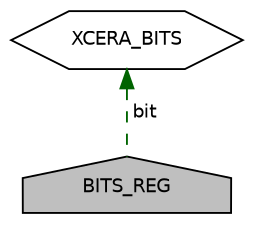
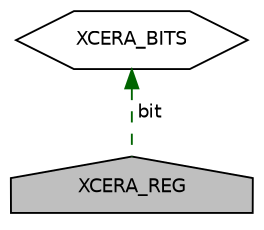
node "BITS_REG": label "BITS_REG" -> "XCERA_REG"
